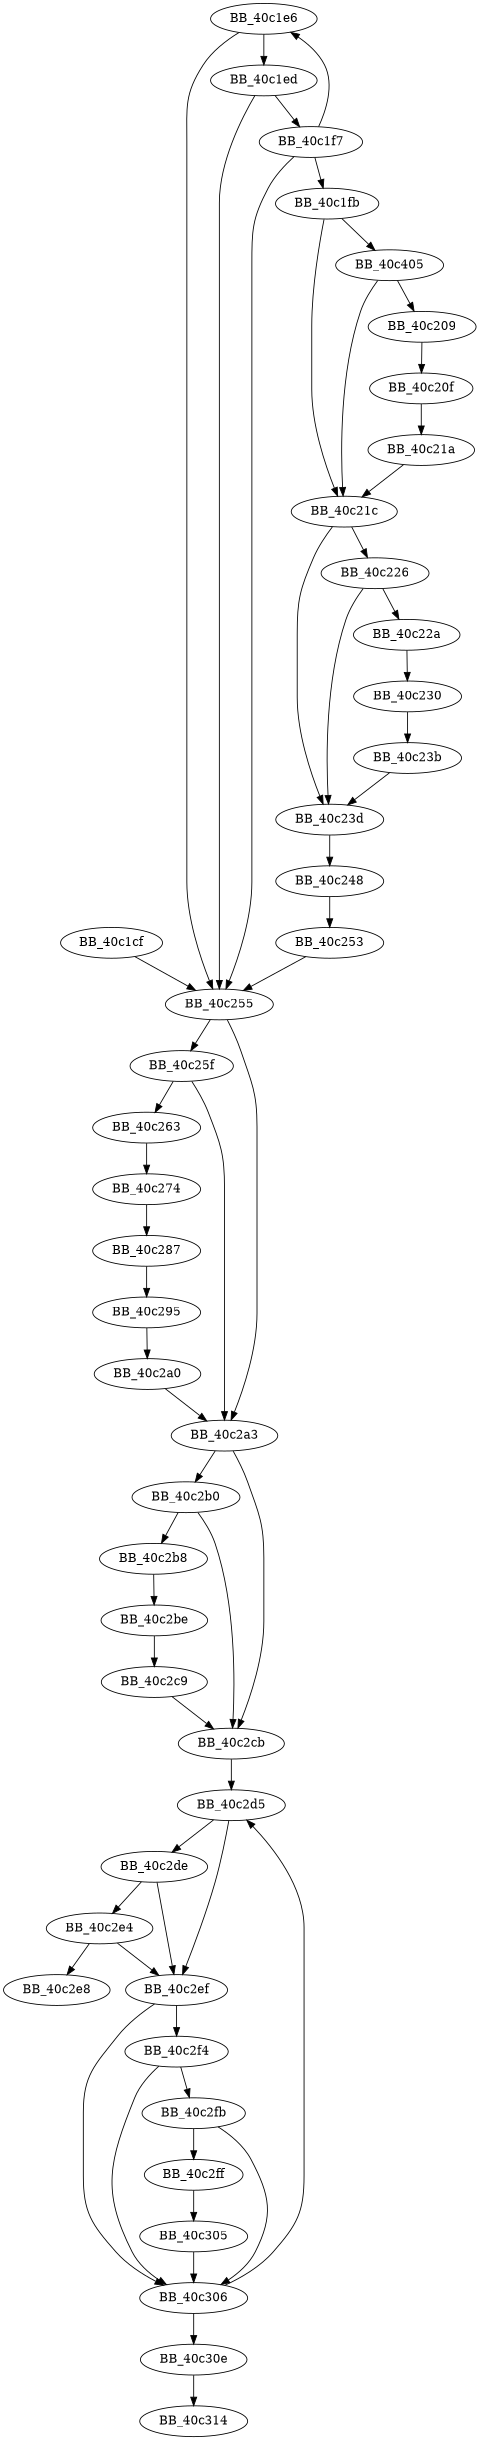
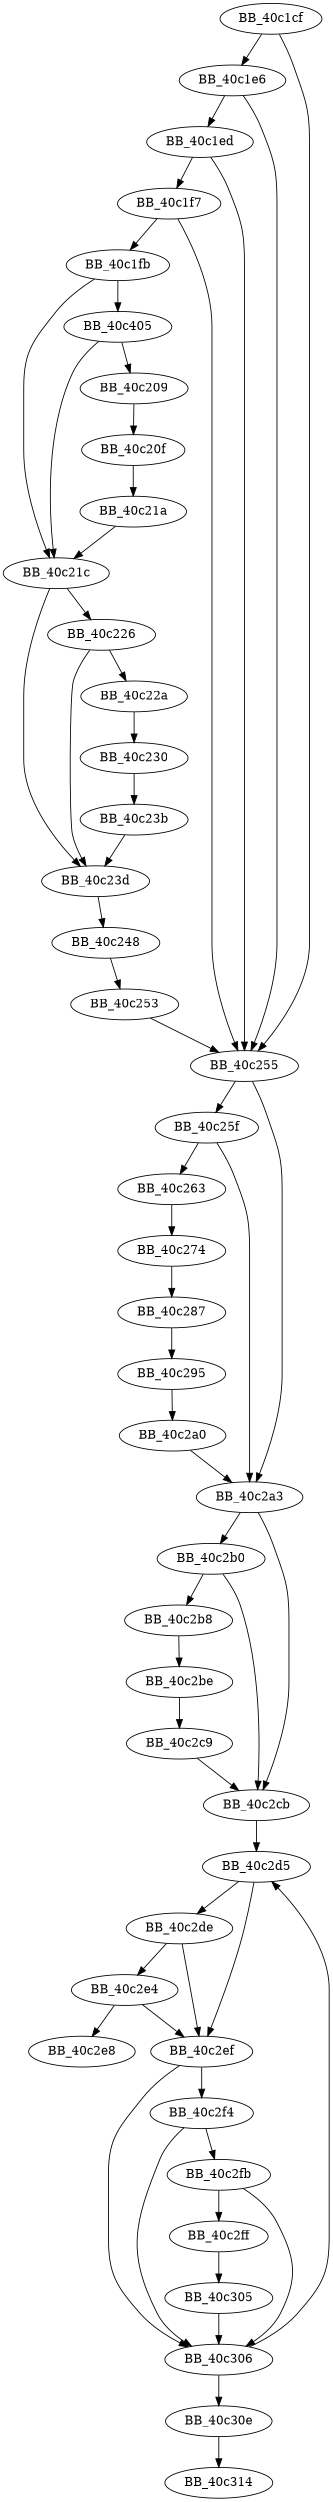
edge "BB_40c1f7" -> "BB_40c1e6": now "BB_40c1cf" -> "BB_40c1e6"
